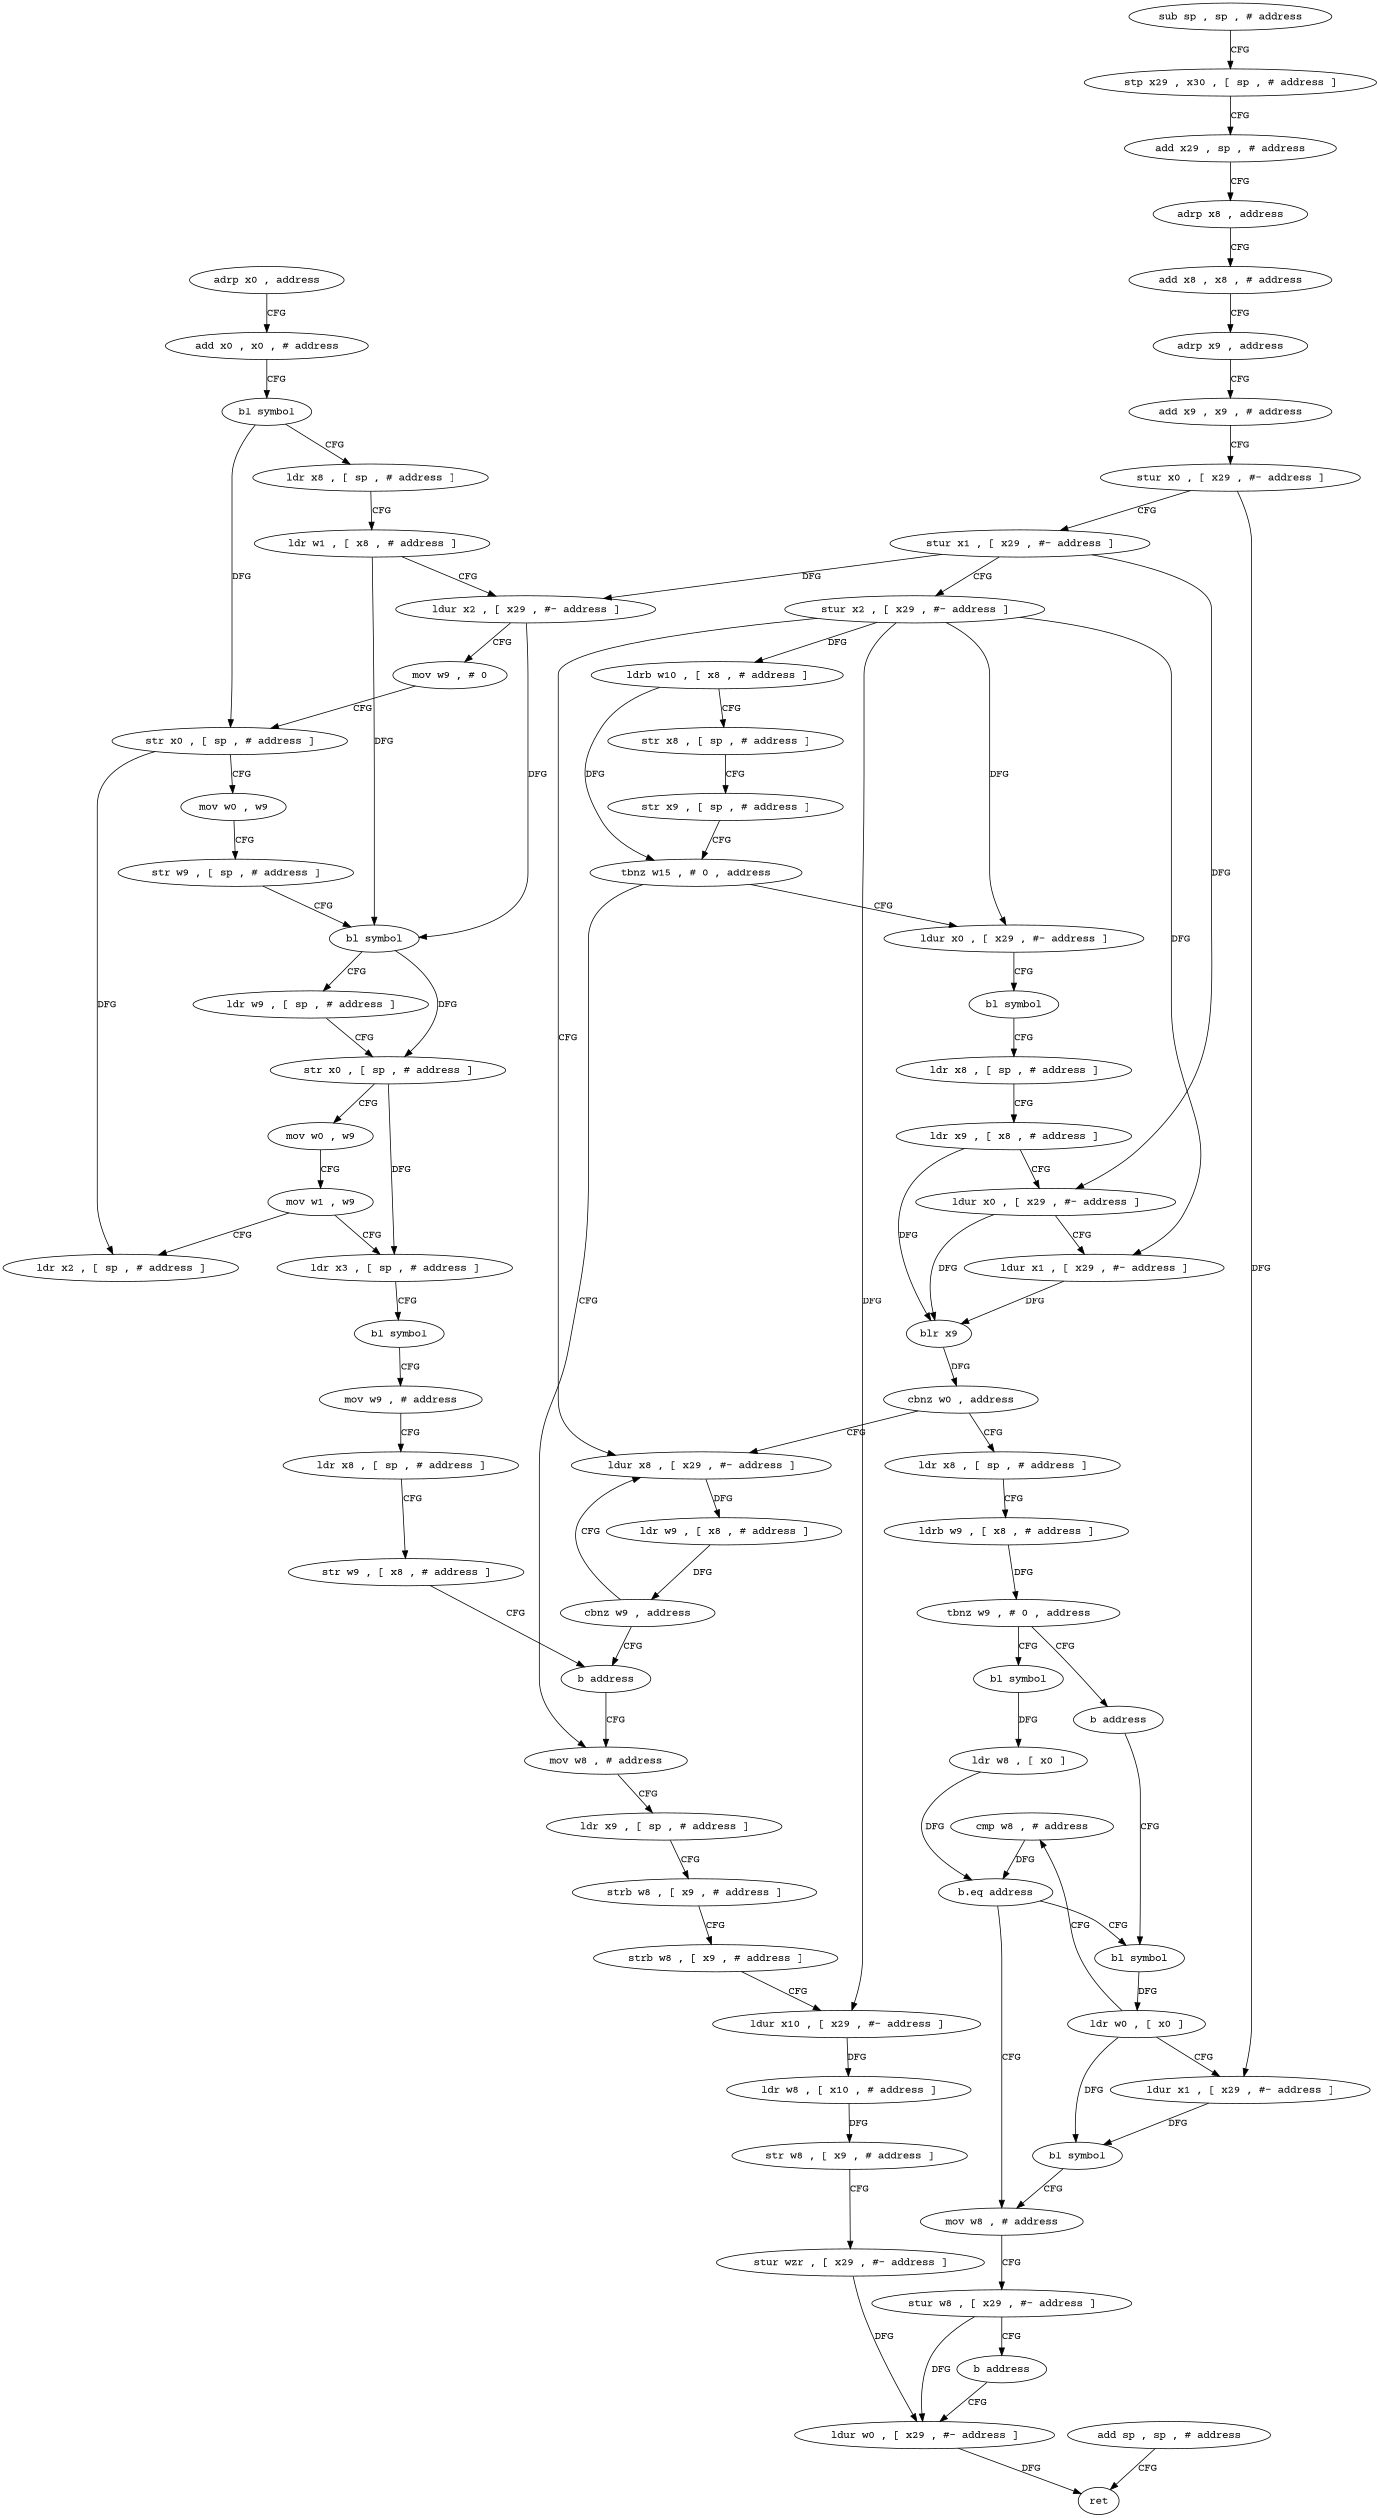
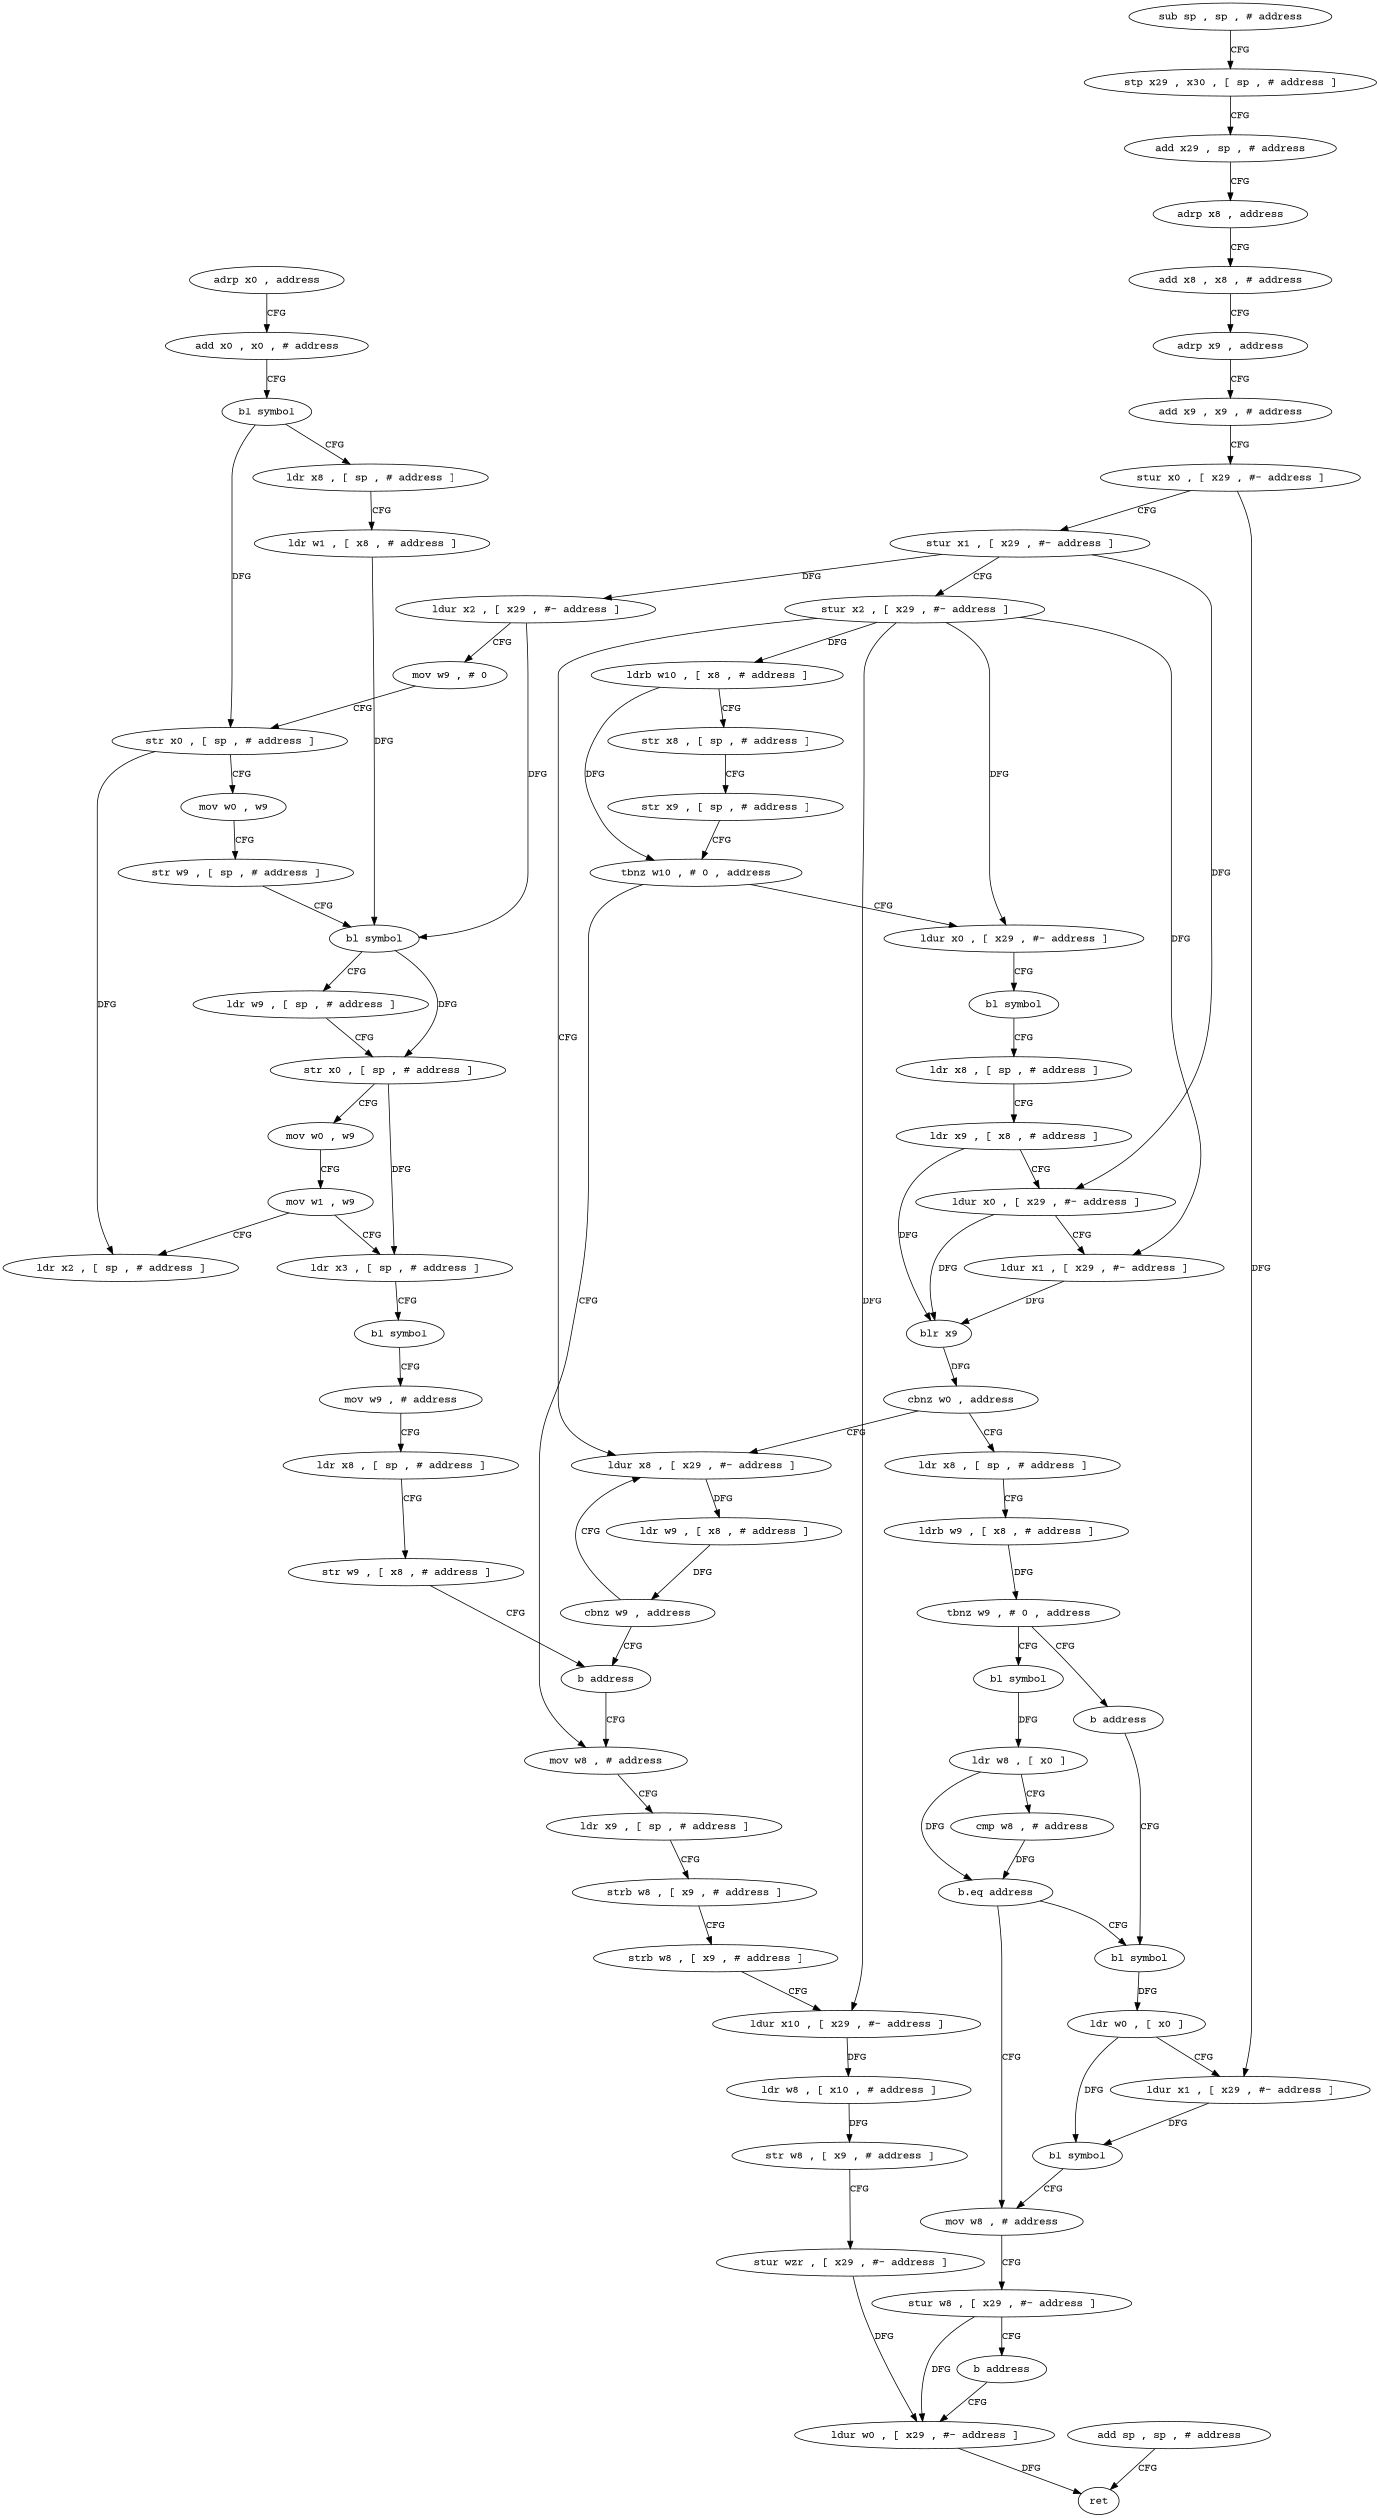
edge "ldr w1 , [ x8 , # address ]" -> "ldur x2 , [ x29 , #- address ]": removed, label "CFG"
node "tbnz w15 , # 0 , address": label "tbnz w15 , # 0 , address" -> "tbnz w10 , # 0 , address"
edge "ldr w0 , [ x0 ]" -> "cmp w8 , # address": now "ldr w8 , [ x0 ]" -> "cmp w8 , # address"
